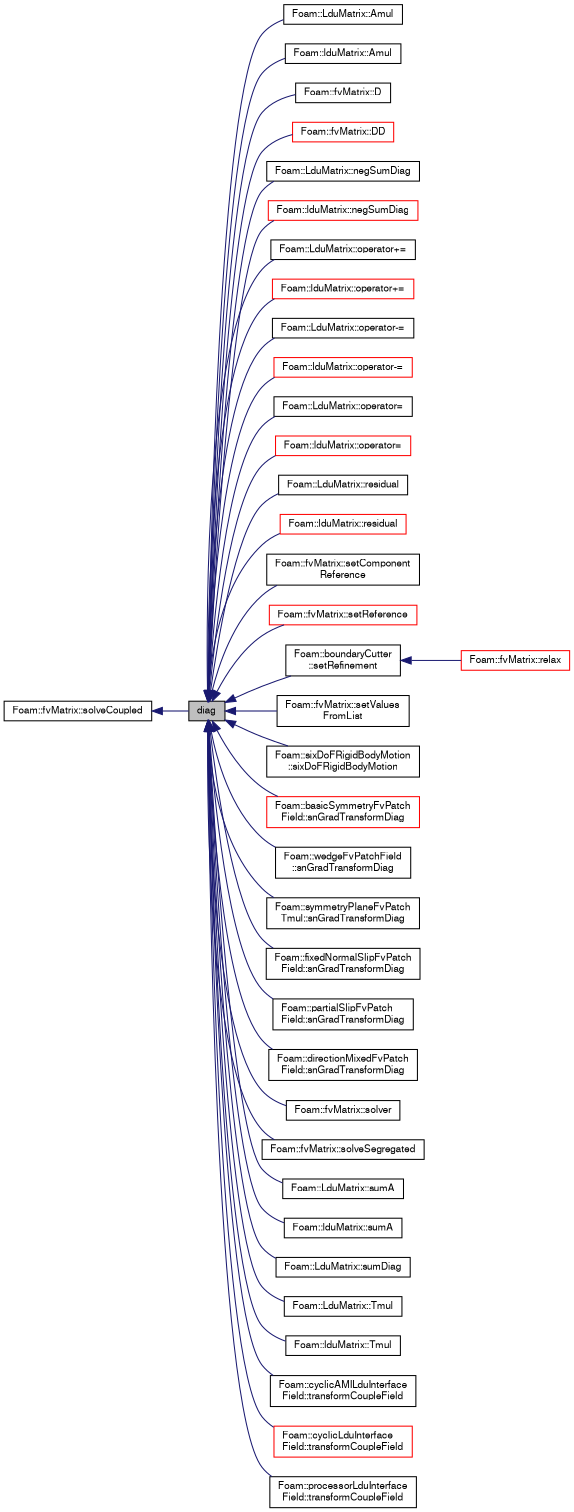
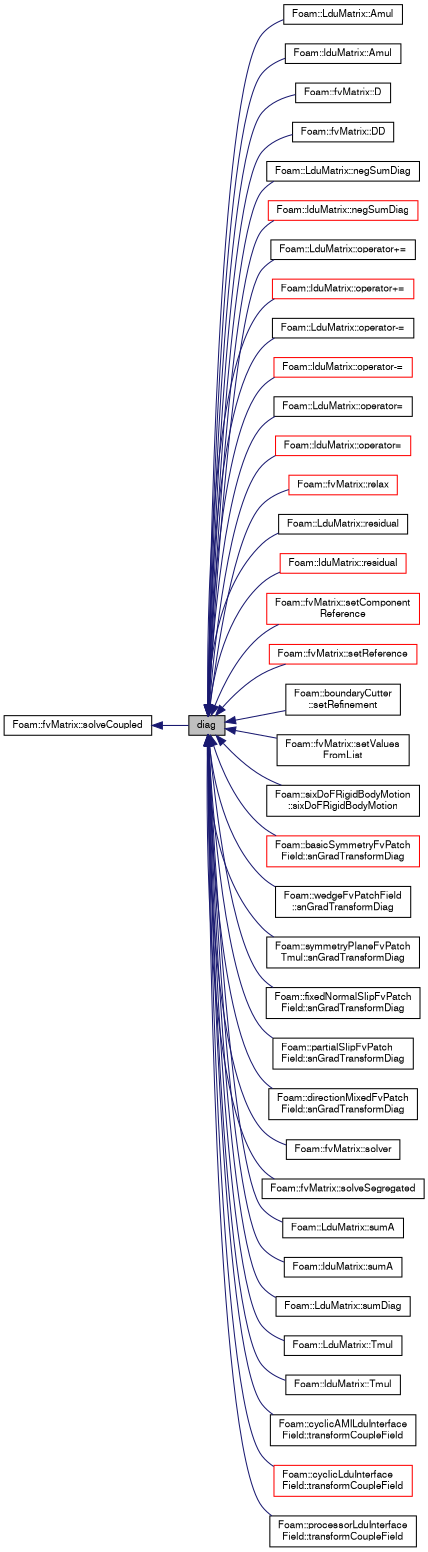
node "Foam::fvMatrix::DD": color red -> black
node "Foam::fvMatrix::setComponent Reference": color black -> red
edge "Foam::fvMatrix::relax" -> "Foam::boundaryCutter ::setRefinement": now "Foam::fvMatrix::relax" -> "diag"
